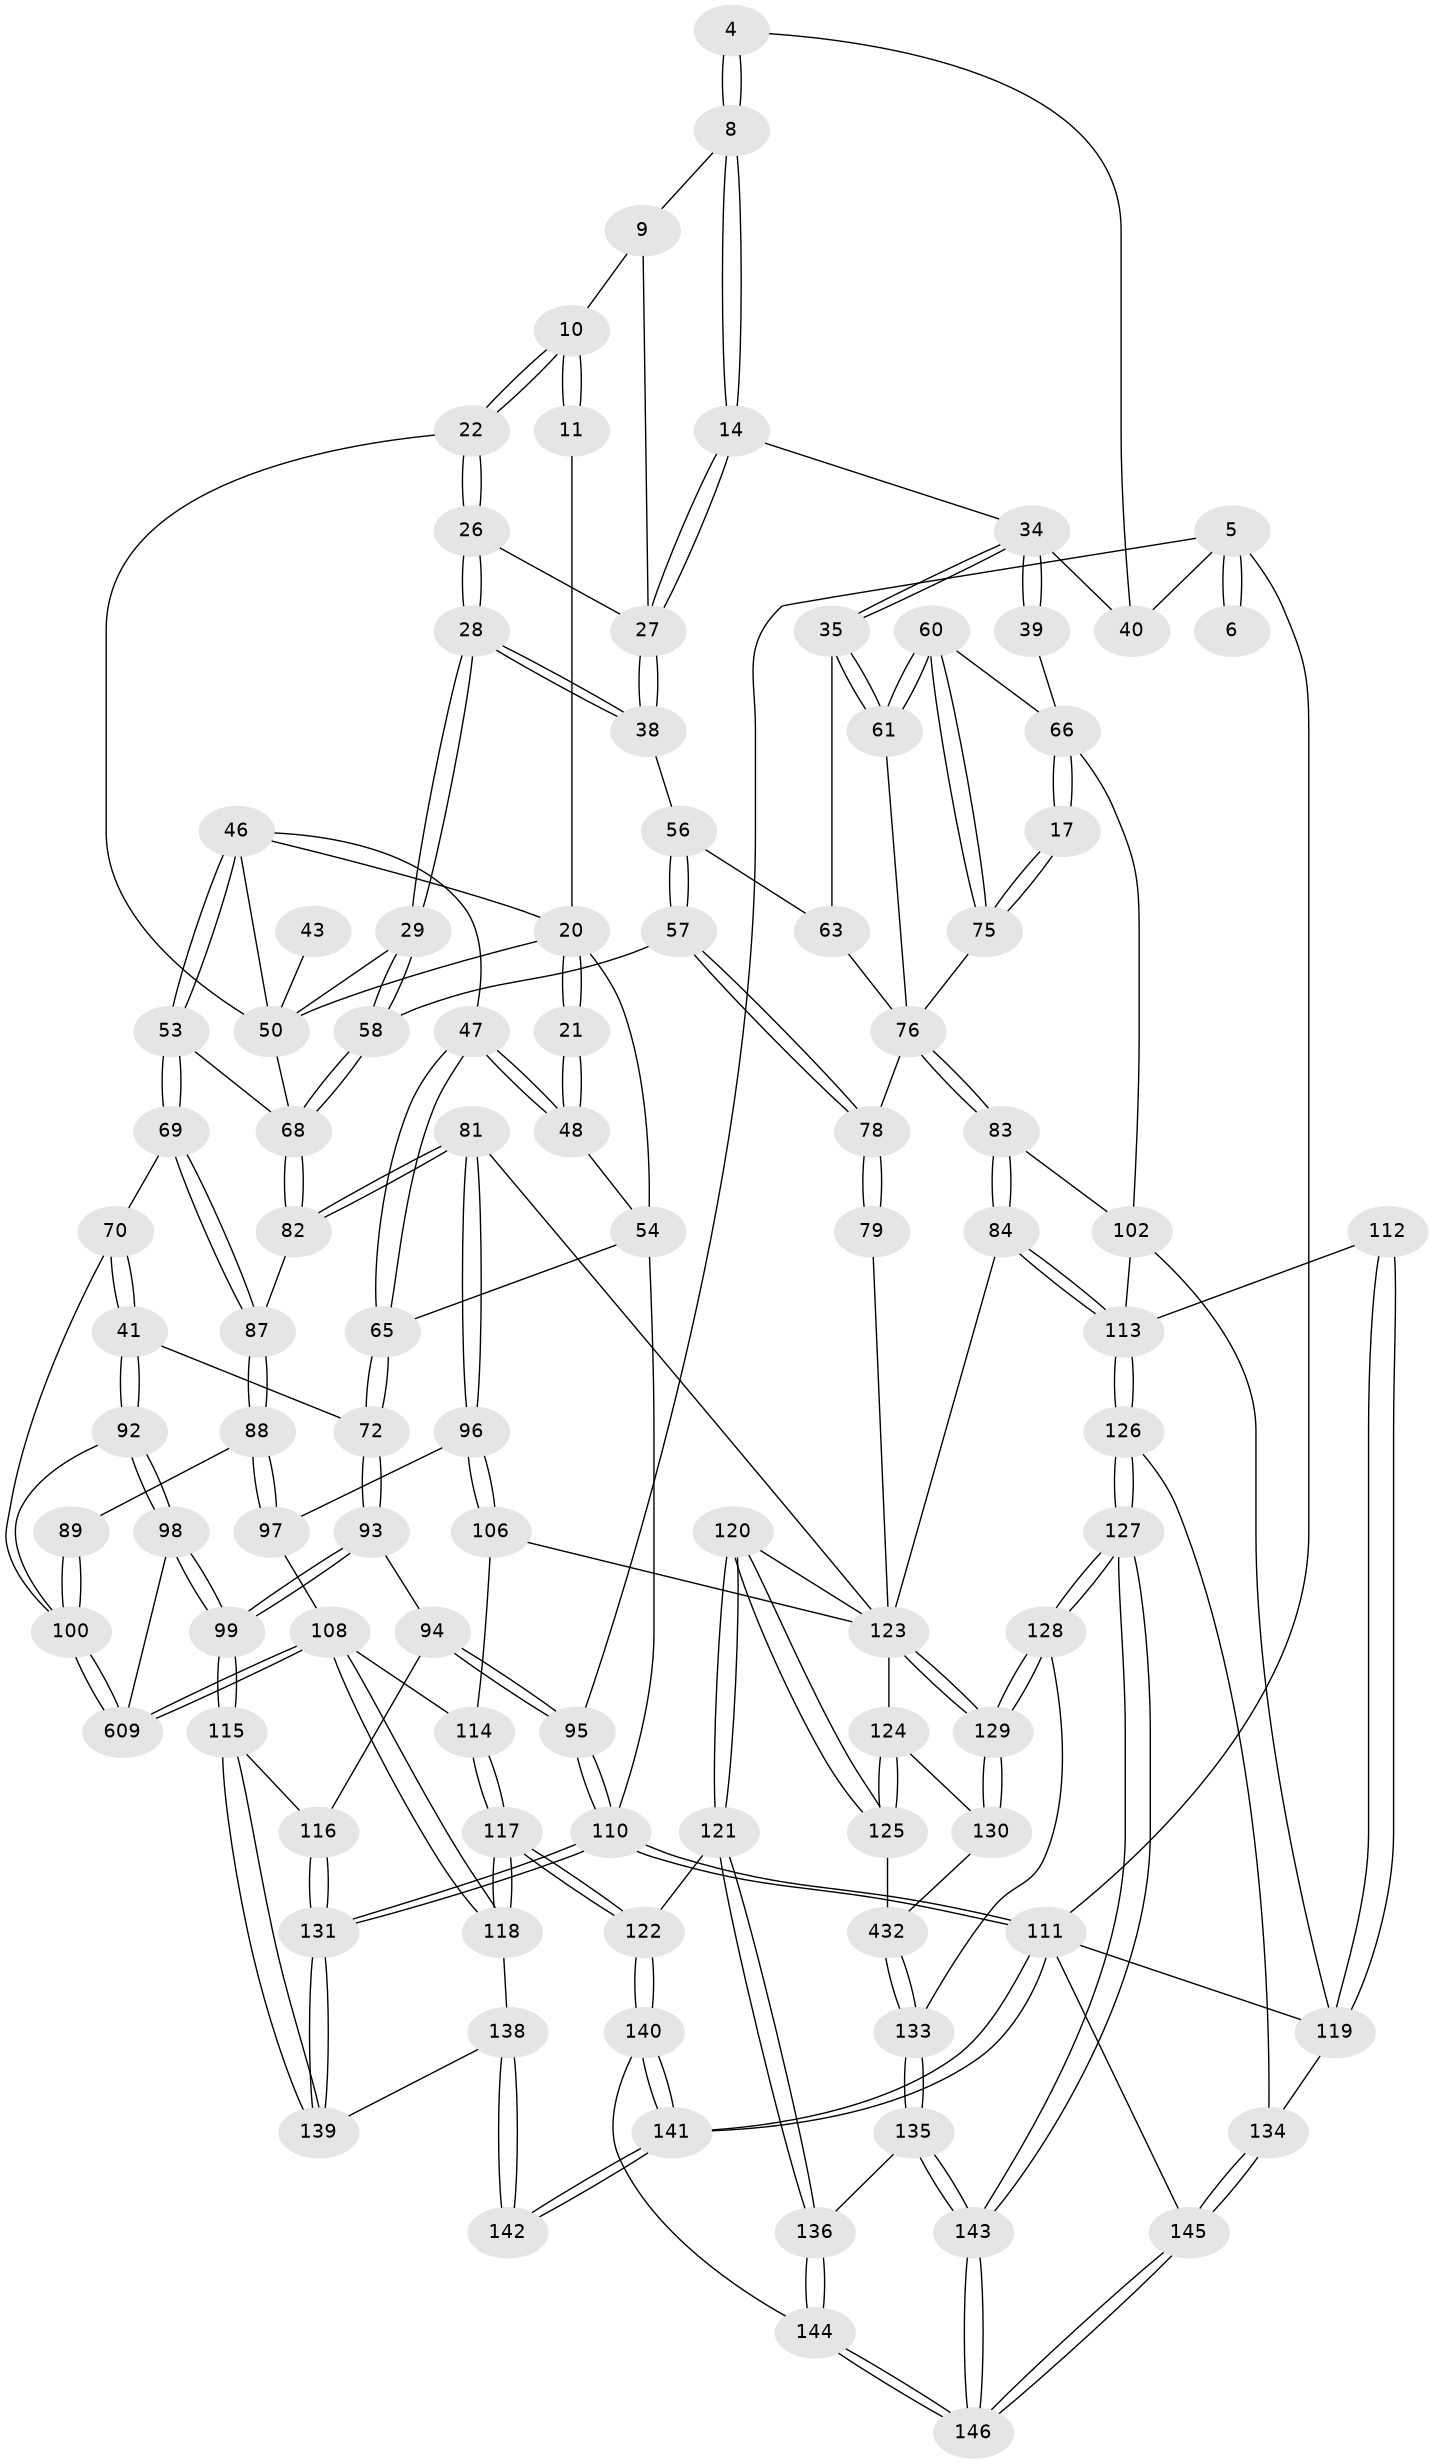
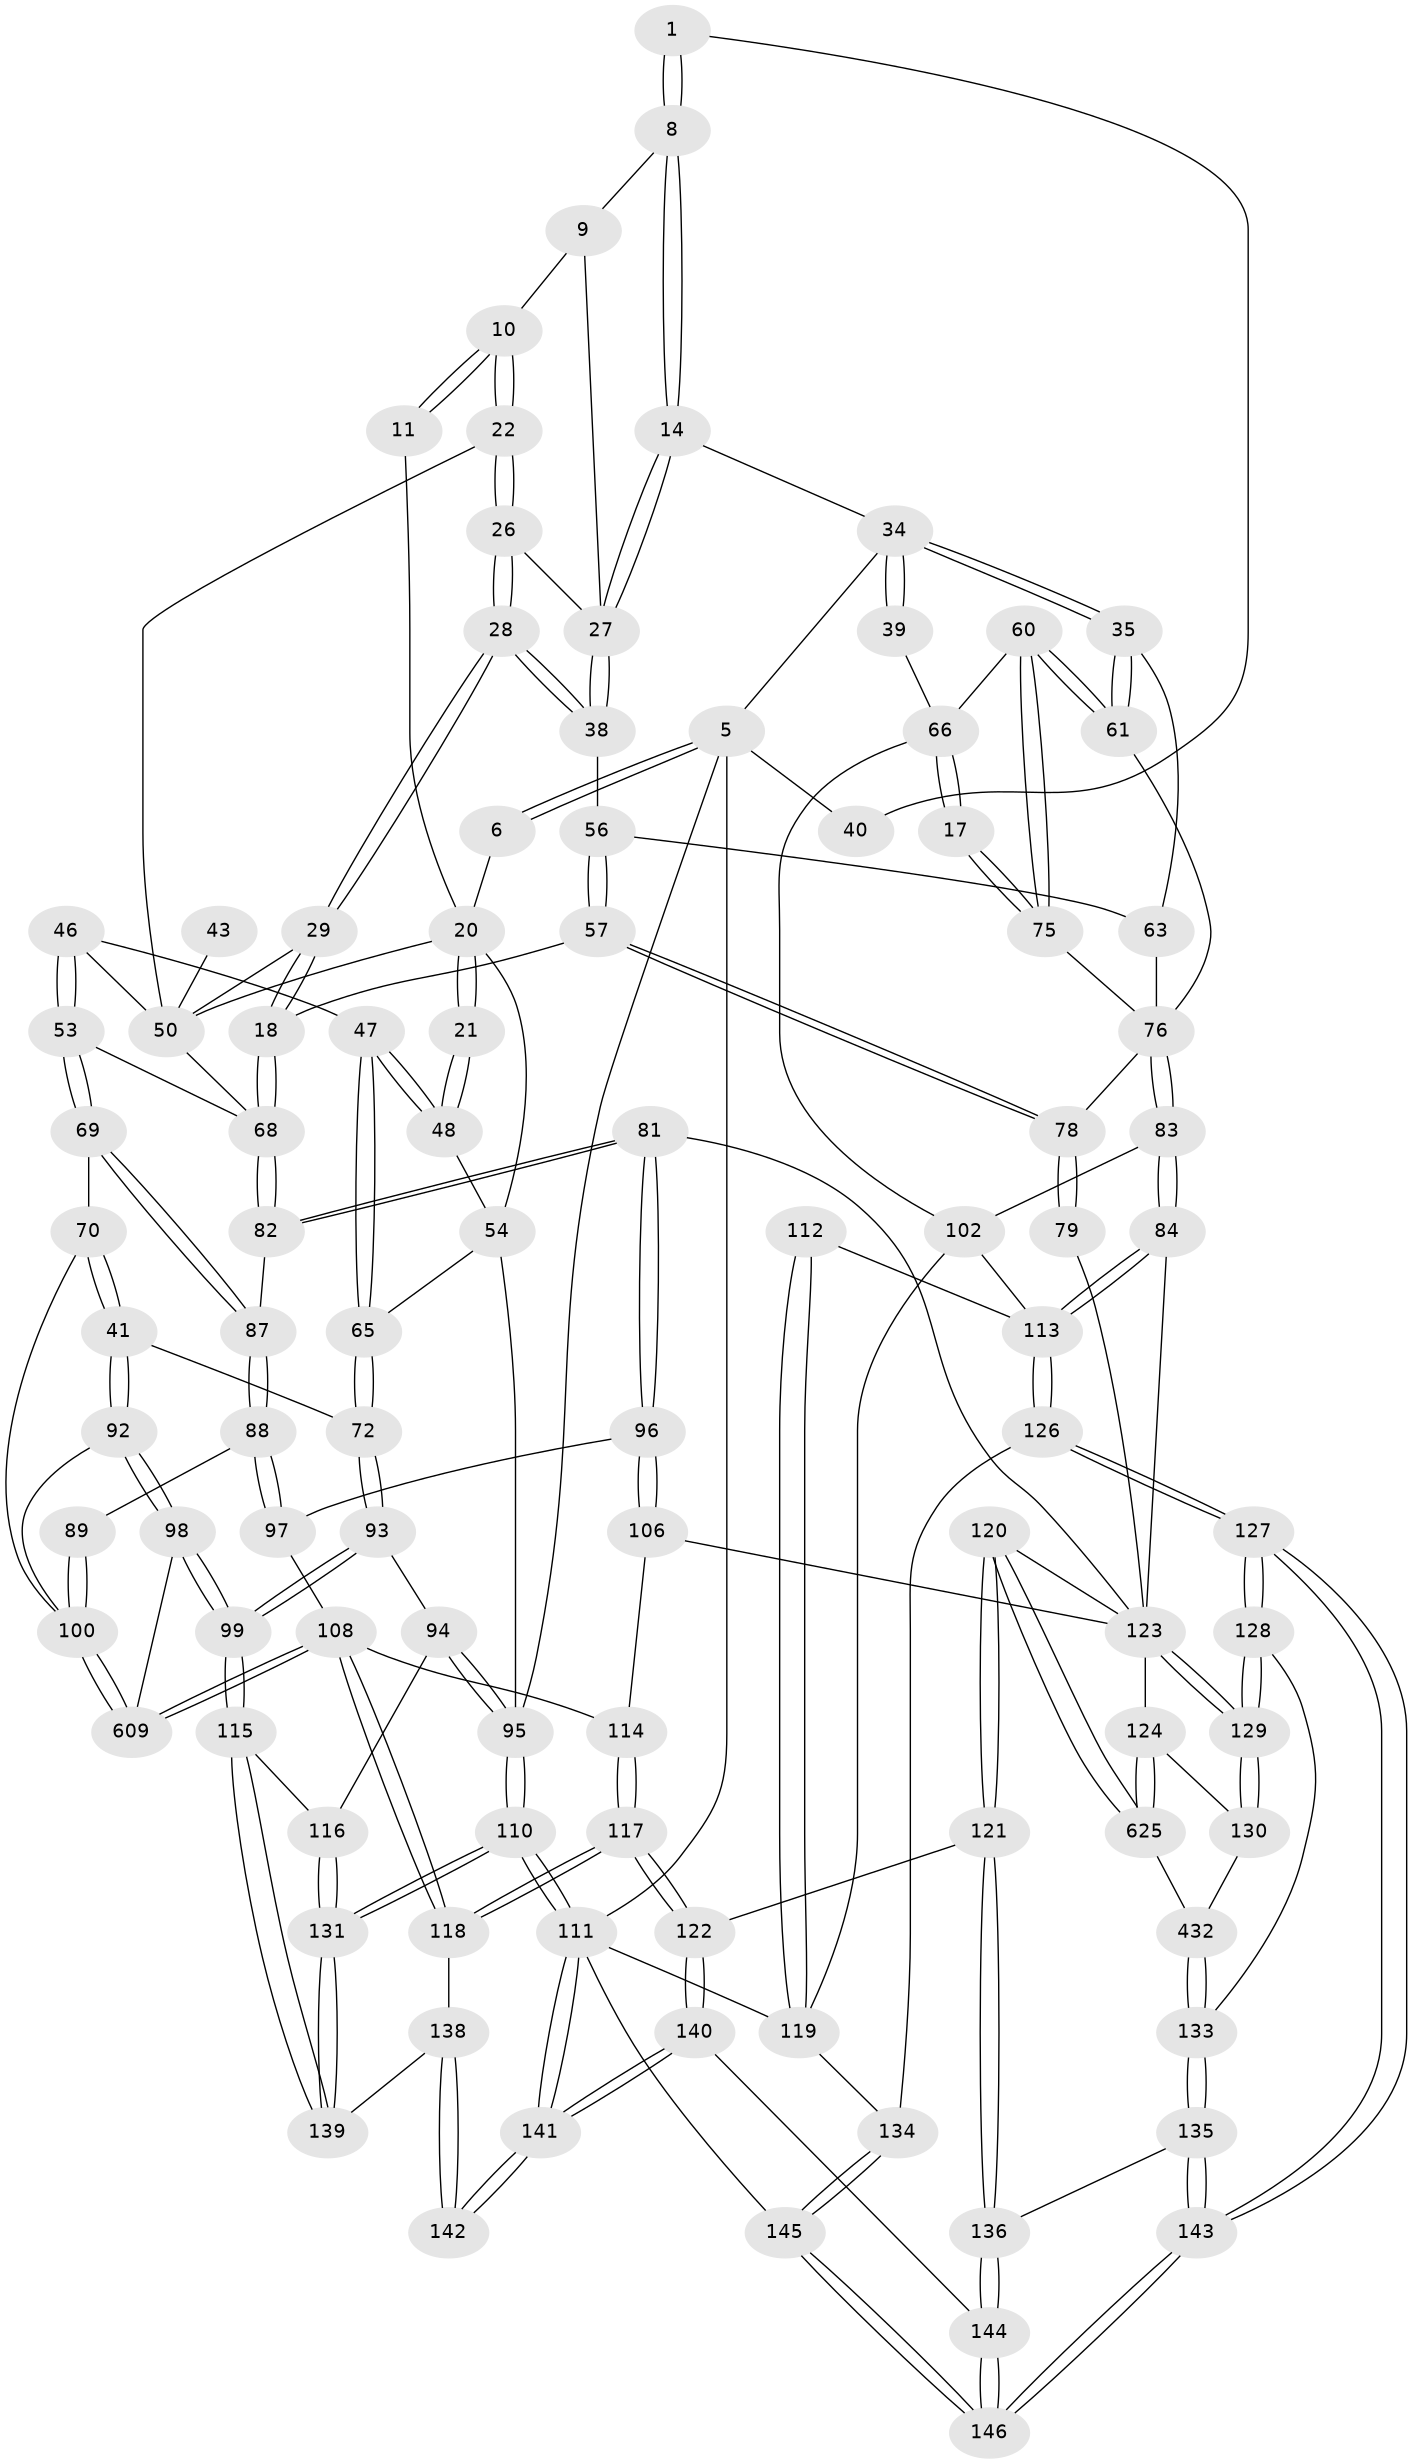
node "4": label "4" -> "1"
edge "34" -- "40": now "34" -- "5"
edge "46" -- "20": now "6" -- "20"
node "58": label "58" -> "18"
edge "54" -- "110": now "54" -- "95"
node "125": label "125" -> "625"
